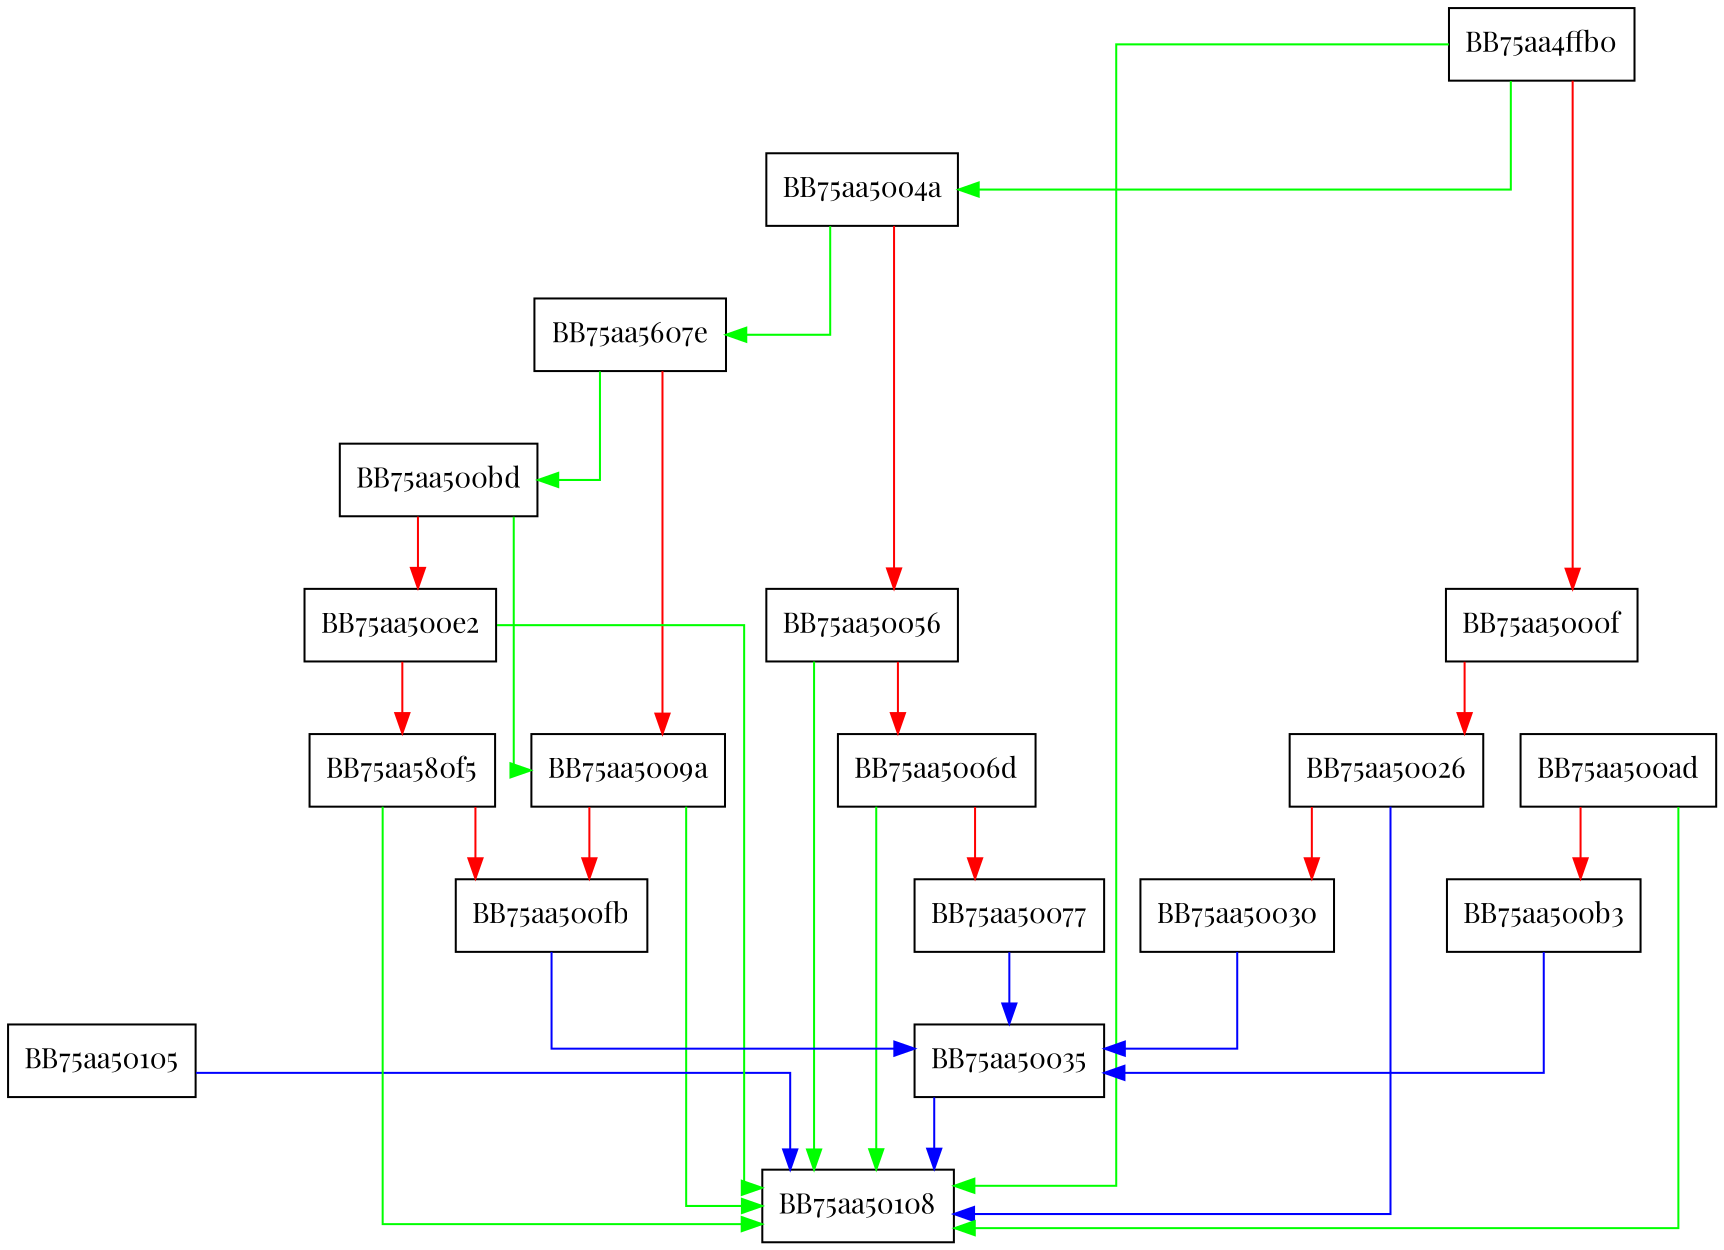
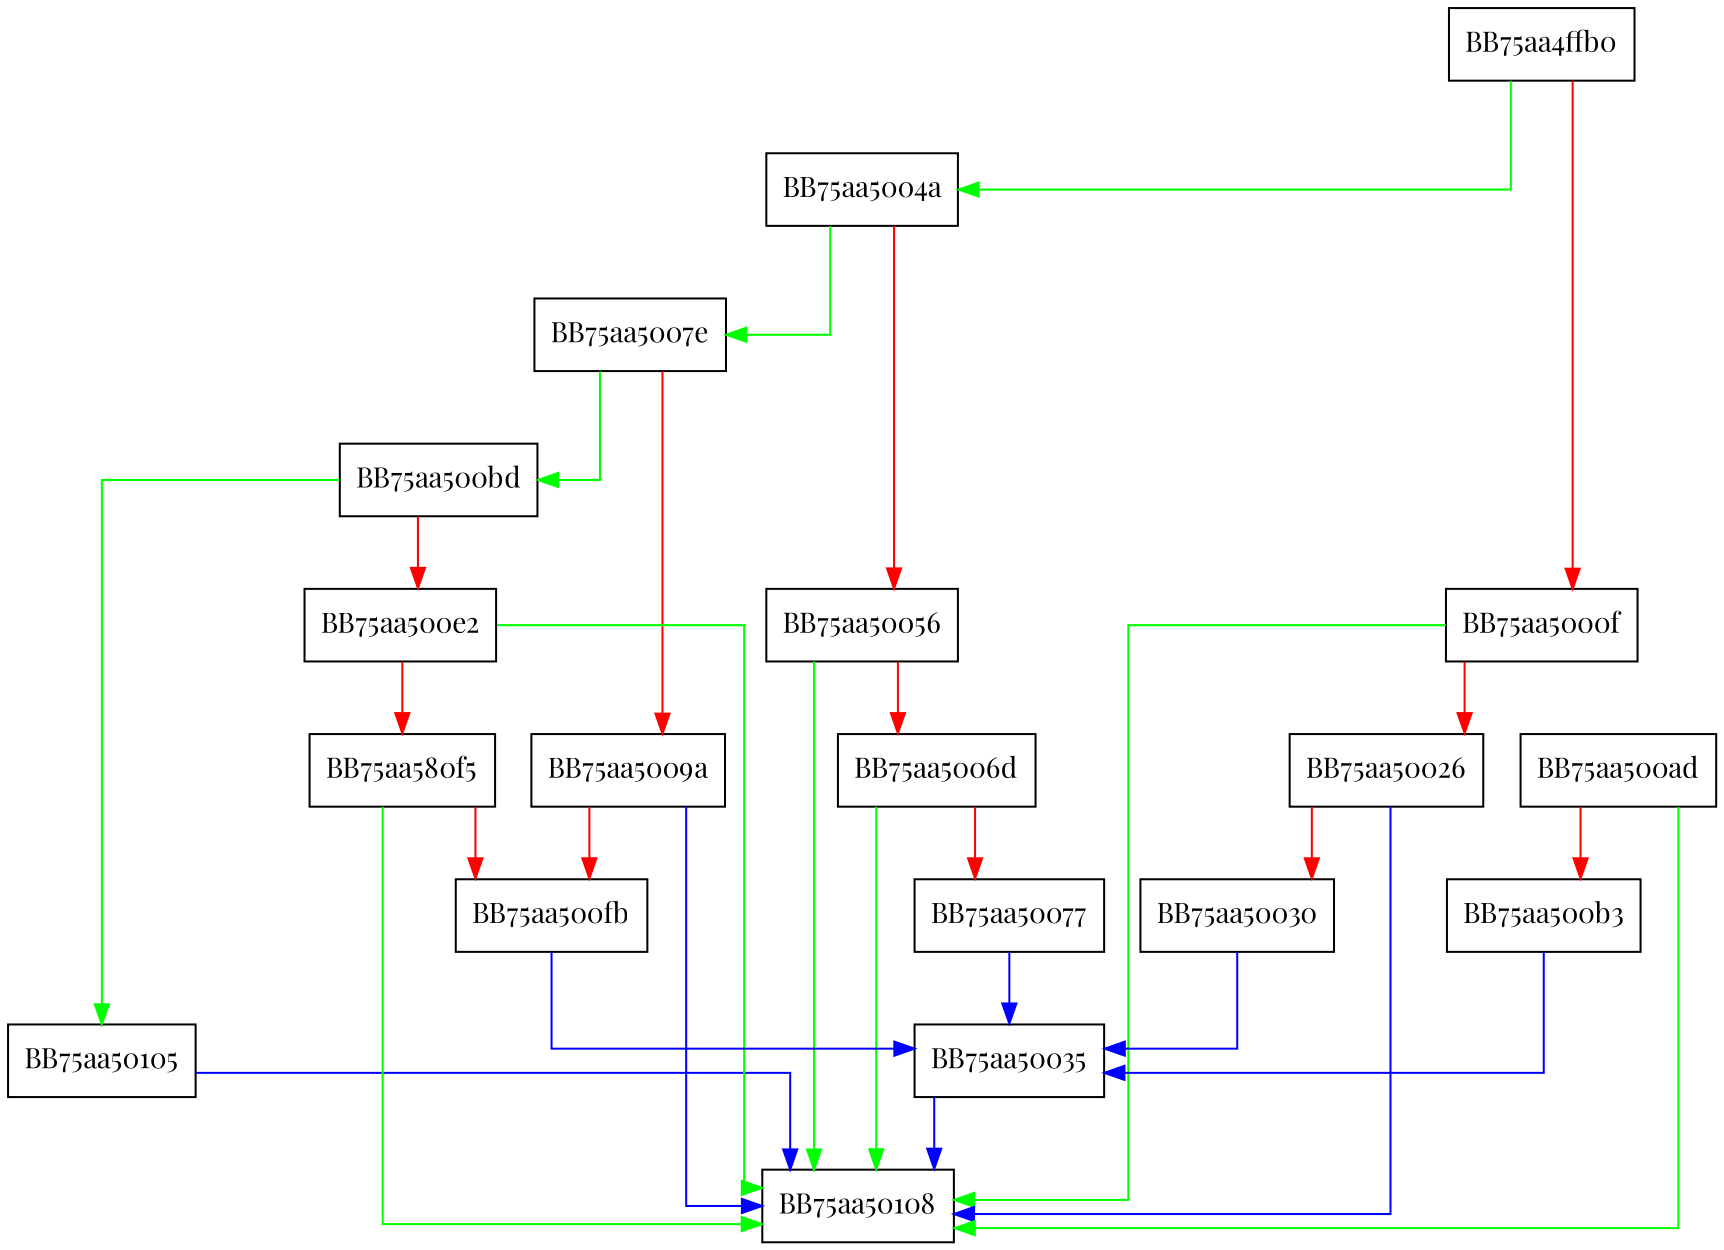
node "BB75aa5607e": label "BB75aa5607e" -> "BB75aa5007e"
edge "BB75aa4ffb0" -> "BB75aa50108": now "BB75aa5000f" -> "BB75aa50108"
edge "BB75aa500bd" -> "BB75aa5009a": now "BB75aa500bd" -> "BB75aa50105"
edge "BB75aa5009a" -> "BB75aa50108": color green -> blue
